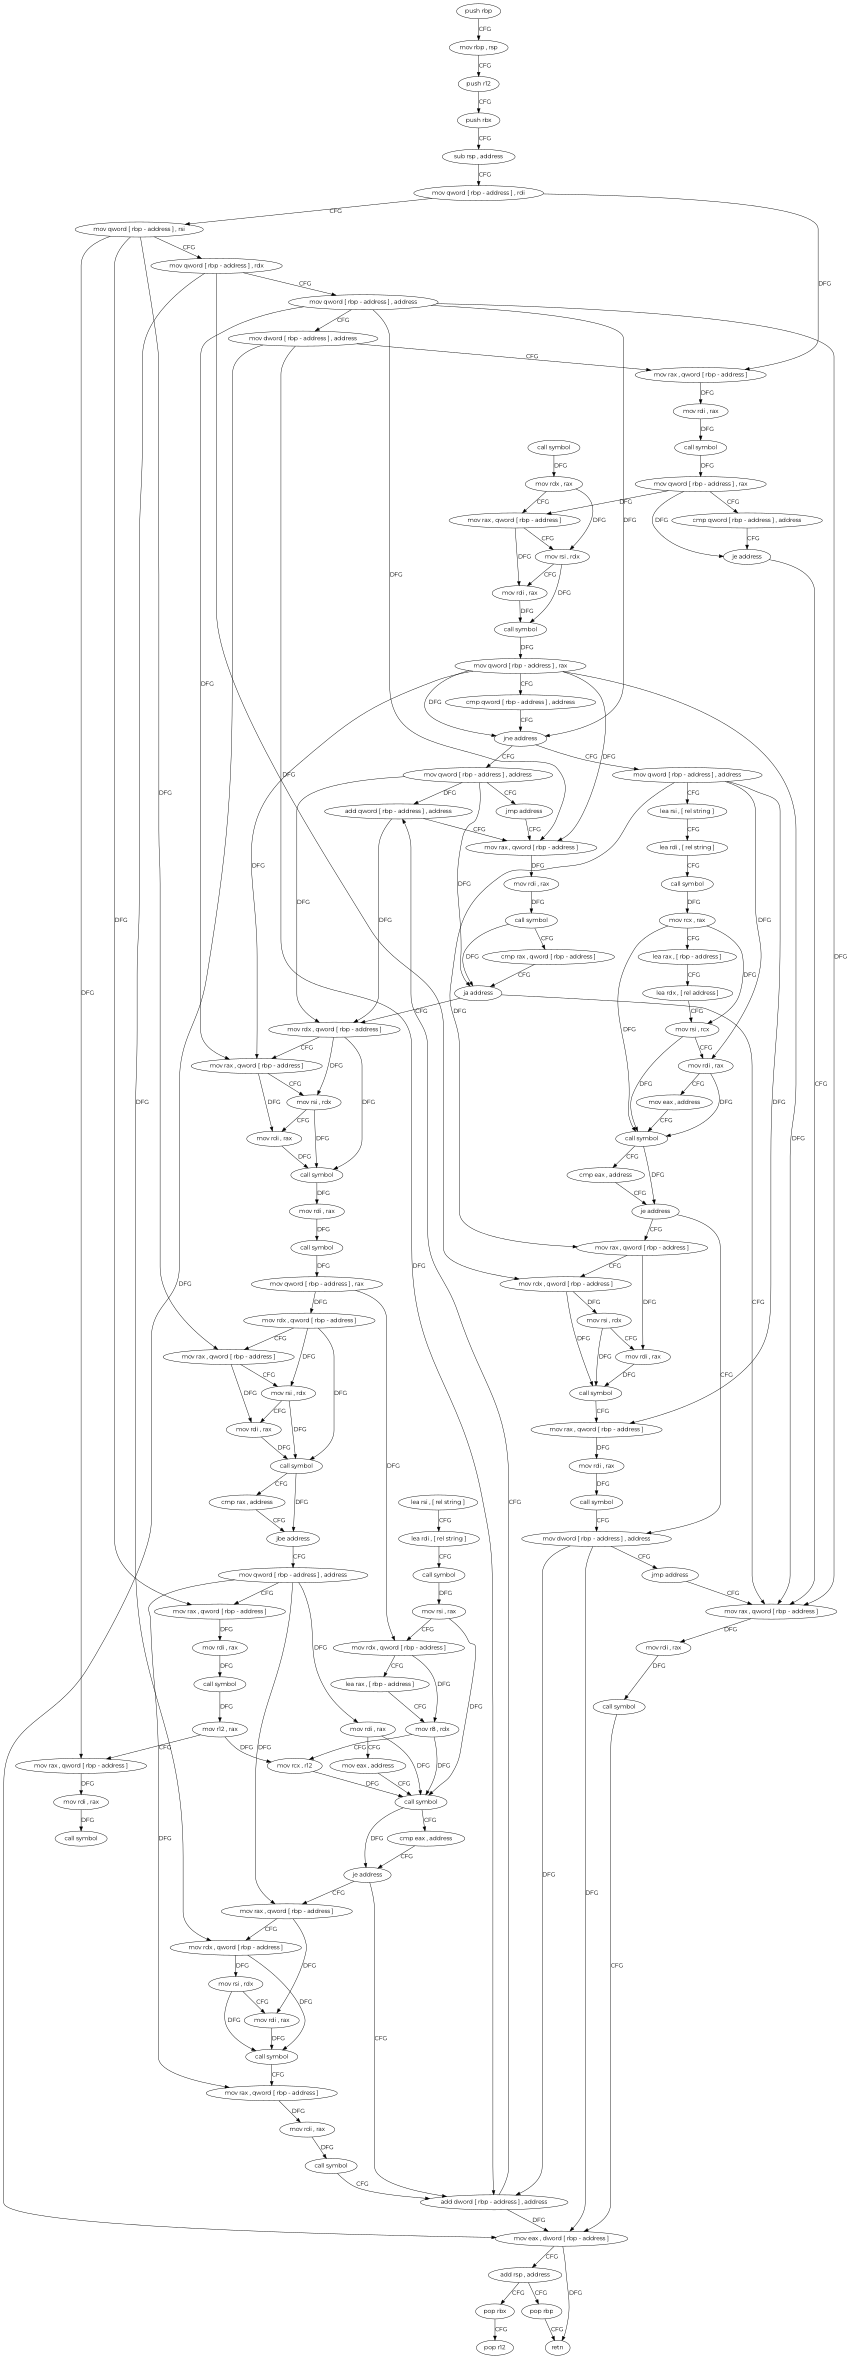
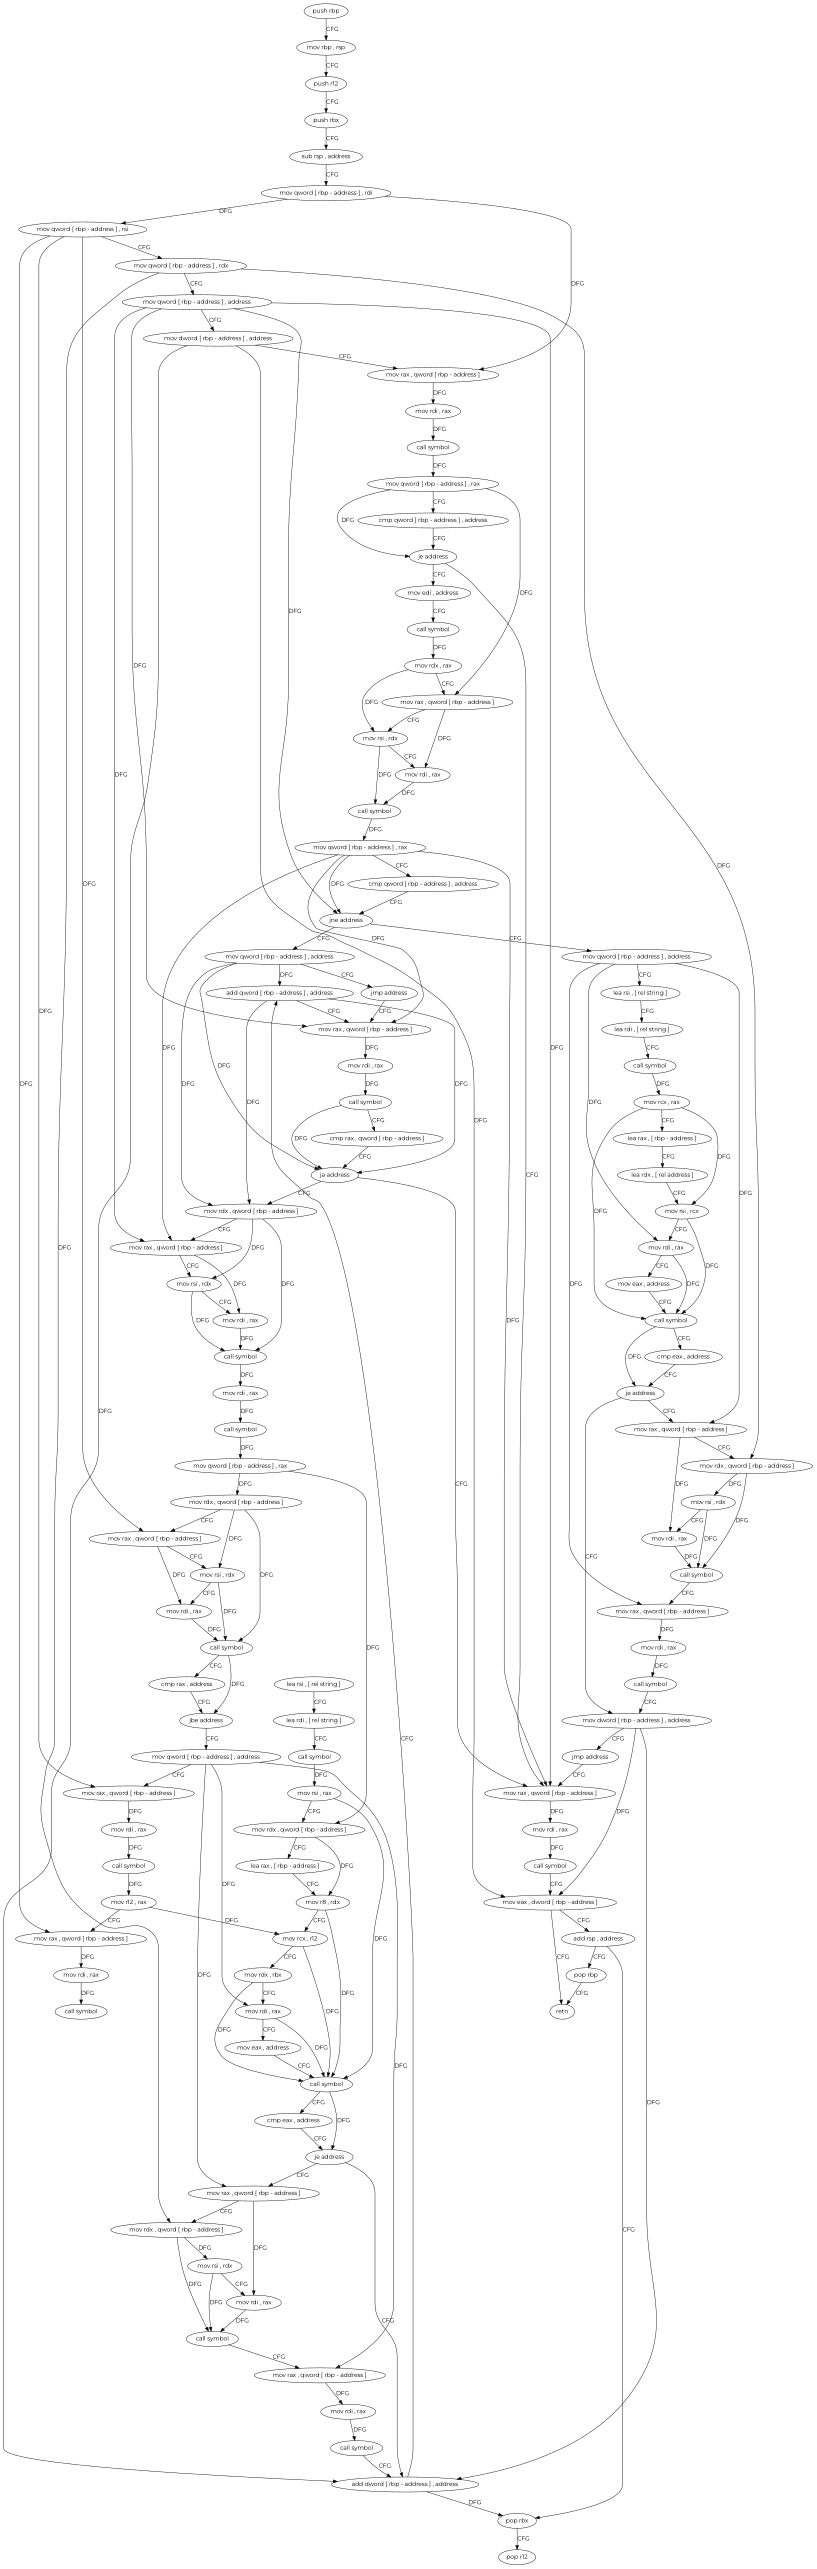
edge "mov qword [ rbp - address ] , rdi" -> "mov qword [ rbp - address ] , rsi": label "CFG" -> "DFG"
node "mov edi , address": added
edge "add qword [ rbp - address ] , address" -> "ja address": added, label "DFG"
node "mov rdx , rbx": added
edge "add dword [ rbp - address ] , address" -> "mov eax , dword [ rbp - address ]": now "add dword [ rbp - address ] , address" -> "pop rbx"
edge "mov eax , dword [ rbp - address ]" -> "retn": label "DFG" -> "CFG"
